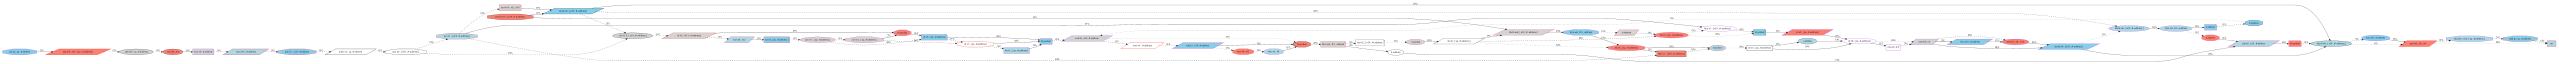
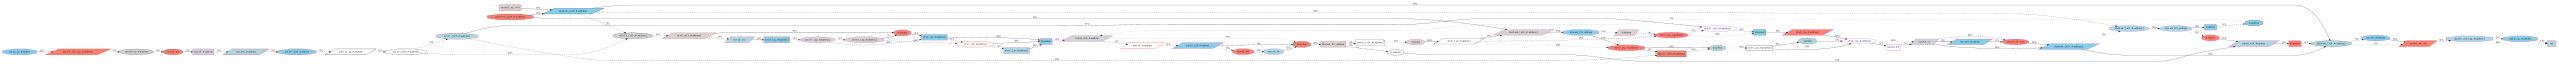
edge "stur x1 , [ x29 , #- address ]" -> "and w10 , w2 , w10": removed, label "CFG"
